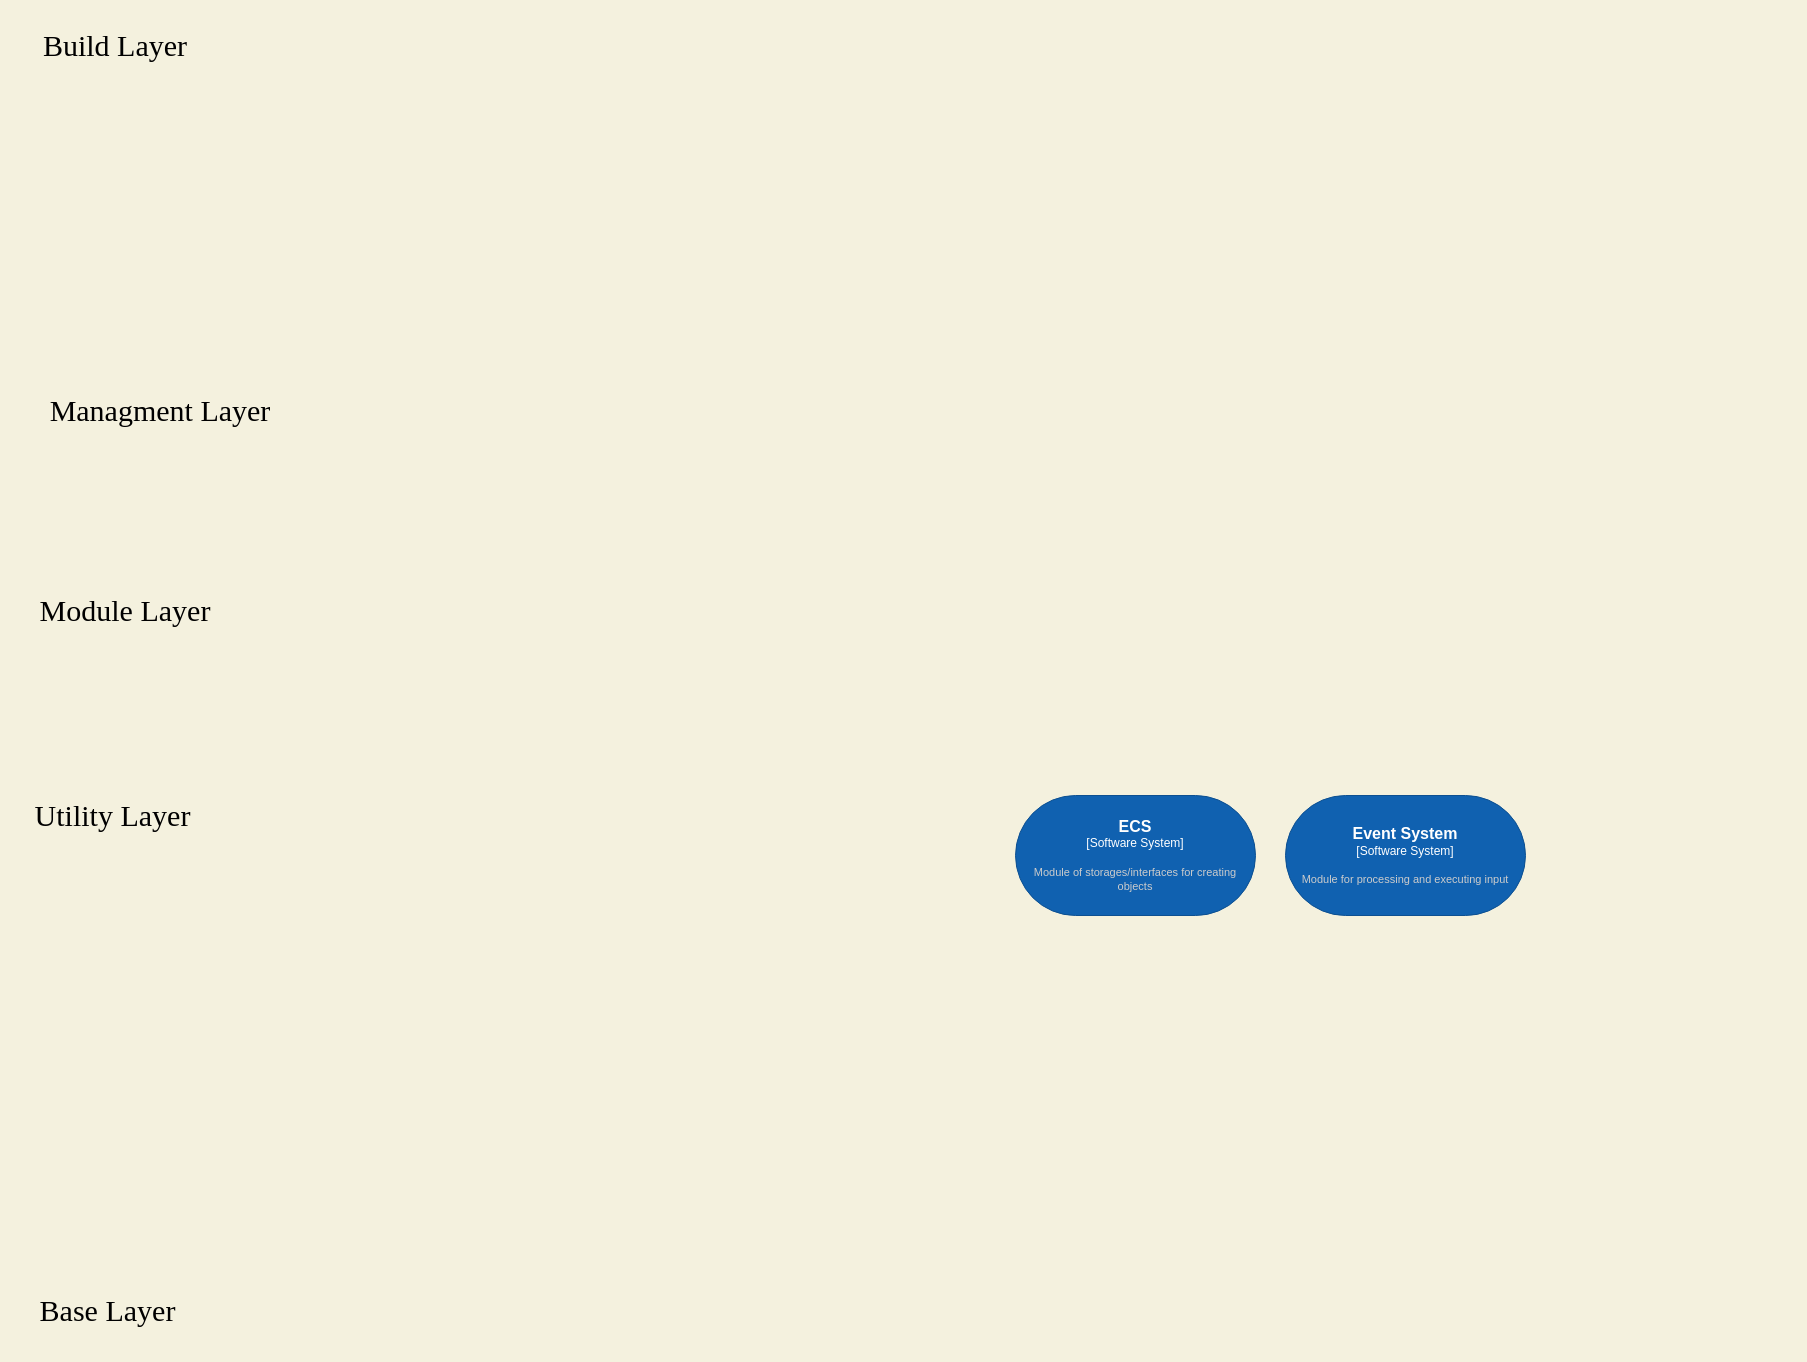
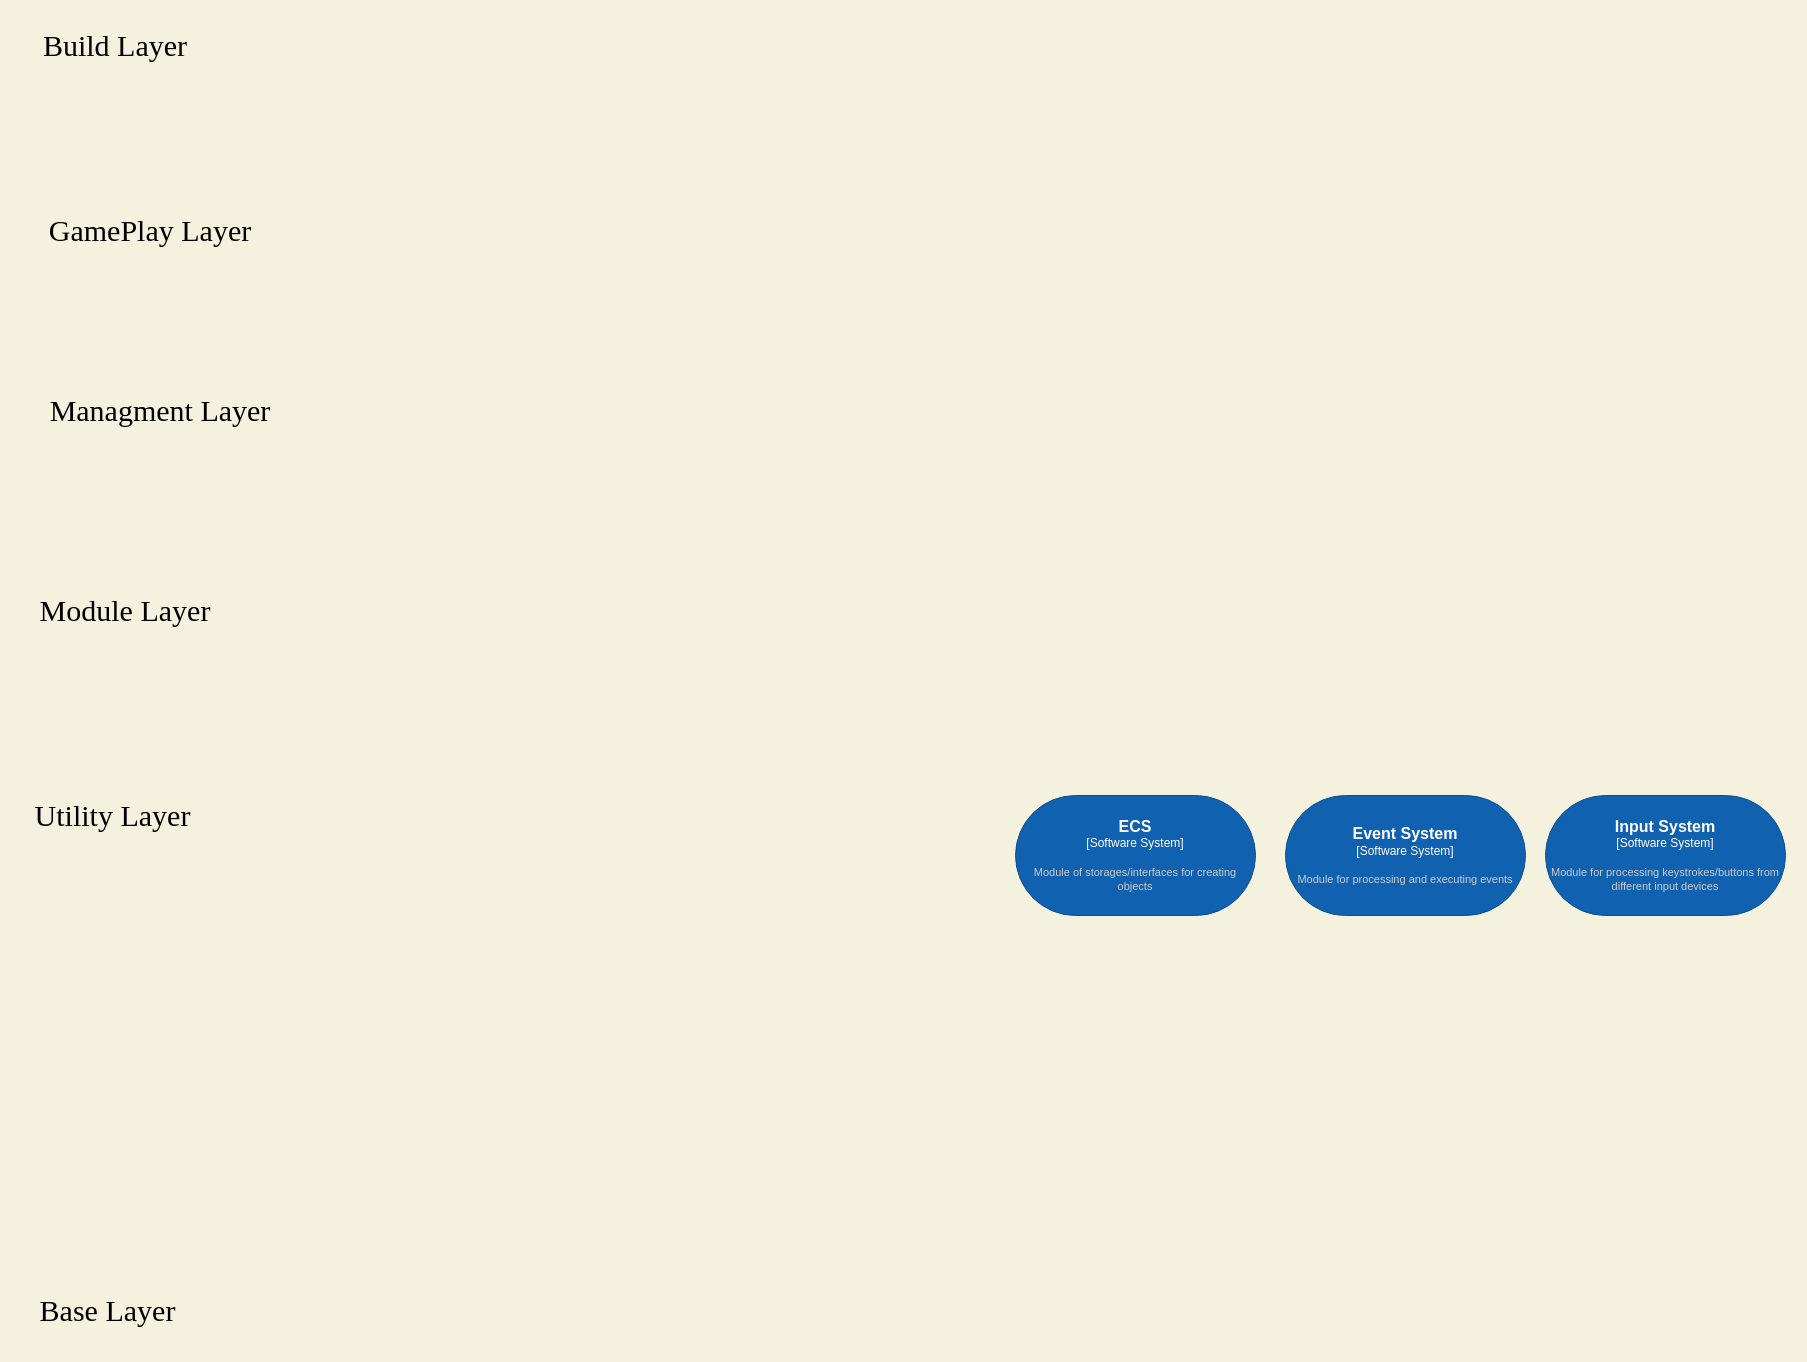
node "GamePlay Layer": added
node "Event System [Software System] Module for processing and executing input": label "Event System [Software System] Module for processing and executing input" -> "Event System [Software System] Module for processing and executing events"
node "Input System [Software System] Module for processing keystrokes/buttons from different input devices": added
